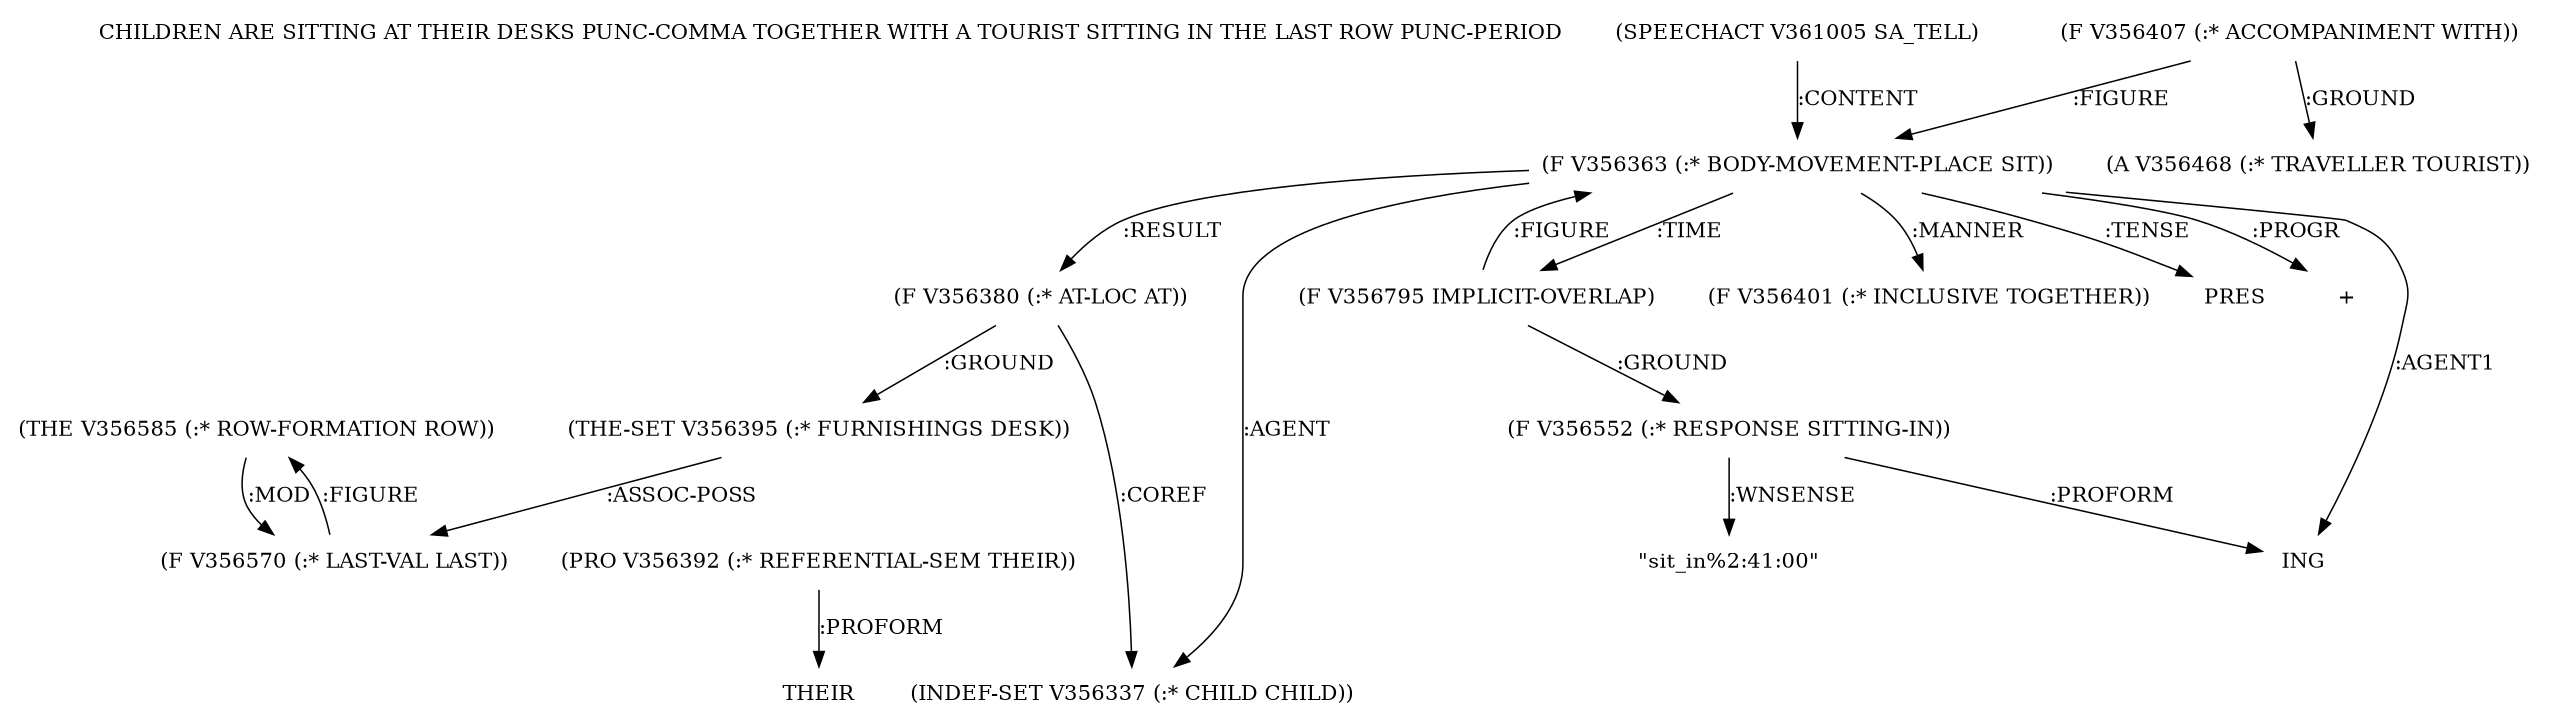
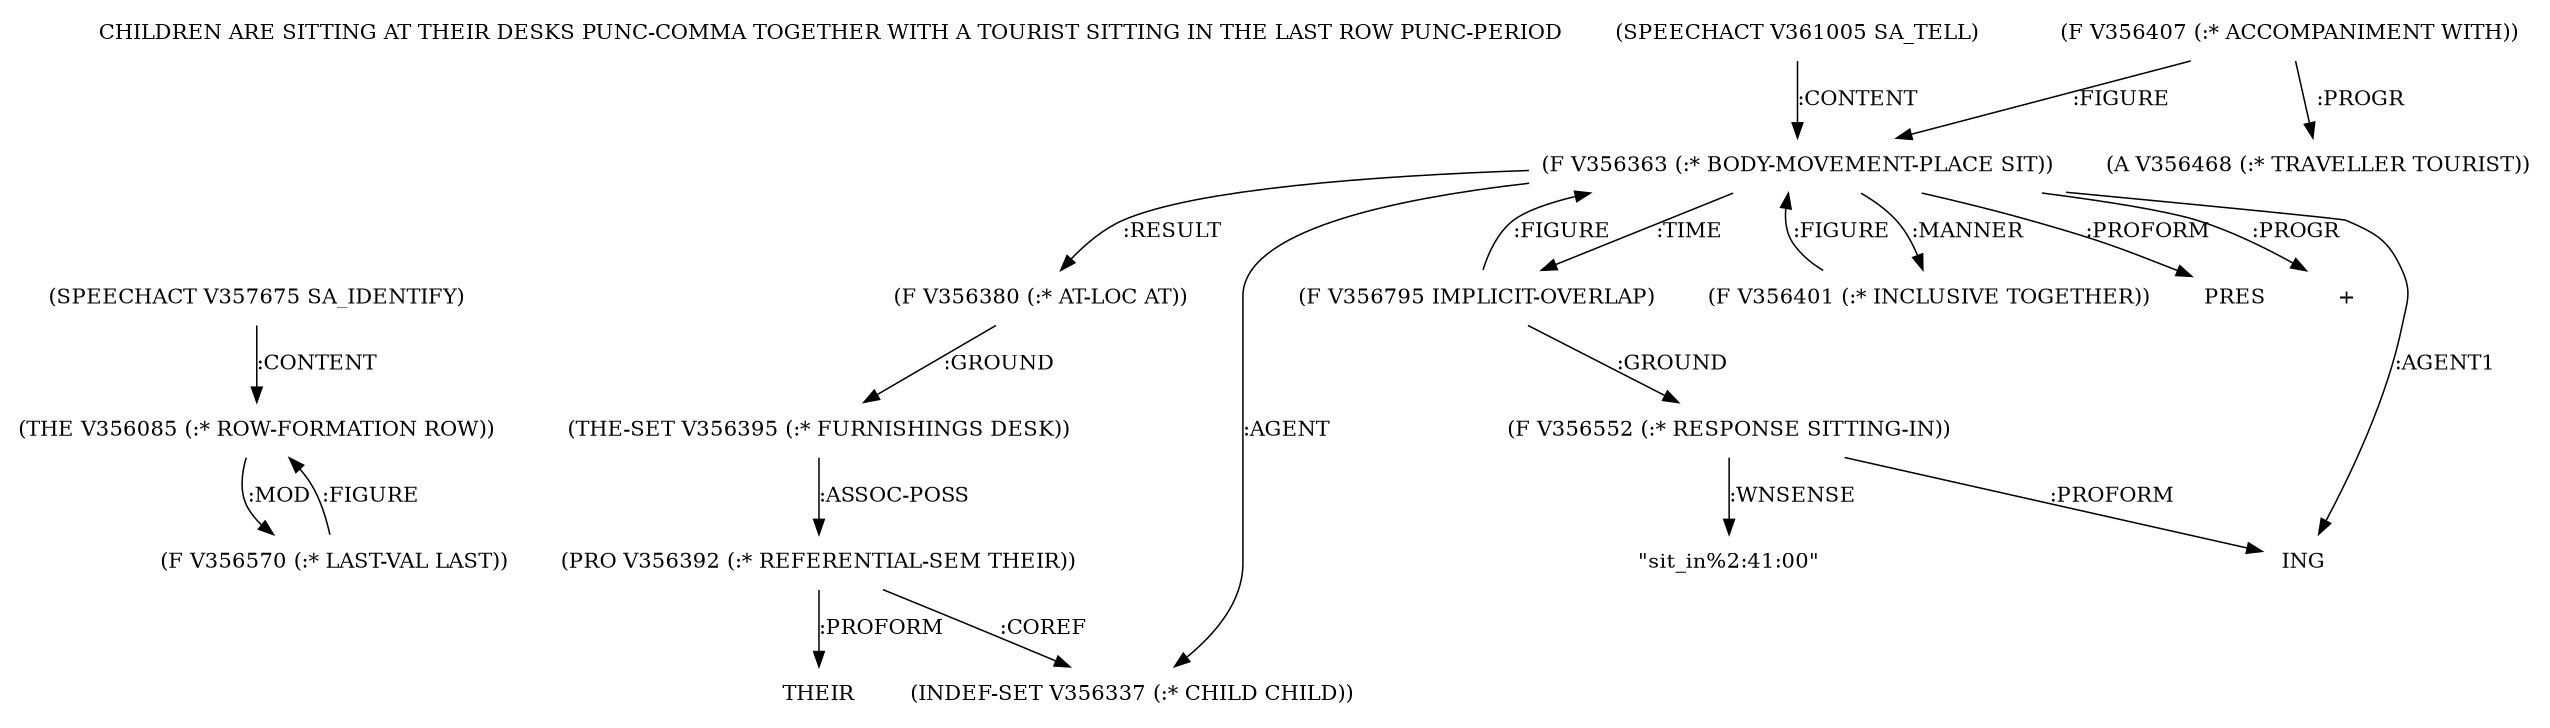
edge "(F V356407 (:* ACCOMPANIMENT WITH))" -> "(A V356468 (:* TRAVELLER TOURIST))": label ":GROUND" -> ":PROGR"
edge "(F V356363 (:* BODY-MOVEMENT-PLACE SIT))" -> "PRES": label ":TENSE" -> ":PROFORM"
edge "(F V356401 (:* INCLUSIVE TOGETHER))" -> "(F V356363 (:* BODY-MOVEMENT-PLACE SIT))": added, label ":FIGURE"
node "(SPEECHACT V357675 SA_IDENTIFY)": added
node "(THE V356585 (:* ROW-FORMATION ROW))": label "(THE V356585 (:* ROW-FORMATION ROW))" -> "(THE V356085 (:* ROW-FORMATION ROW))"
edge "(F V356380 (:* AT-LOC AT))" -> "(INDEF-SET V356337 (:* CHILD CHILD))": now "(PRO V356392 (:* REFERENTIAL-SEM THEIR))" -> "(INDEF-SET V356337 (:* CHILD CHILD))"
edge "(THE-SET V356395 (:* FURNISHINGS DESK))" -> "(F V356570 (:* LAST-VAL LAST))": now "(THE-SET V356395 (:* FURNISHINGS DESK))" -> "(PRO V356392 (:* REFERENTIAL-SEM THEIR))"
